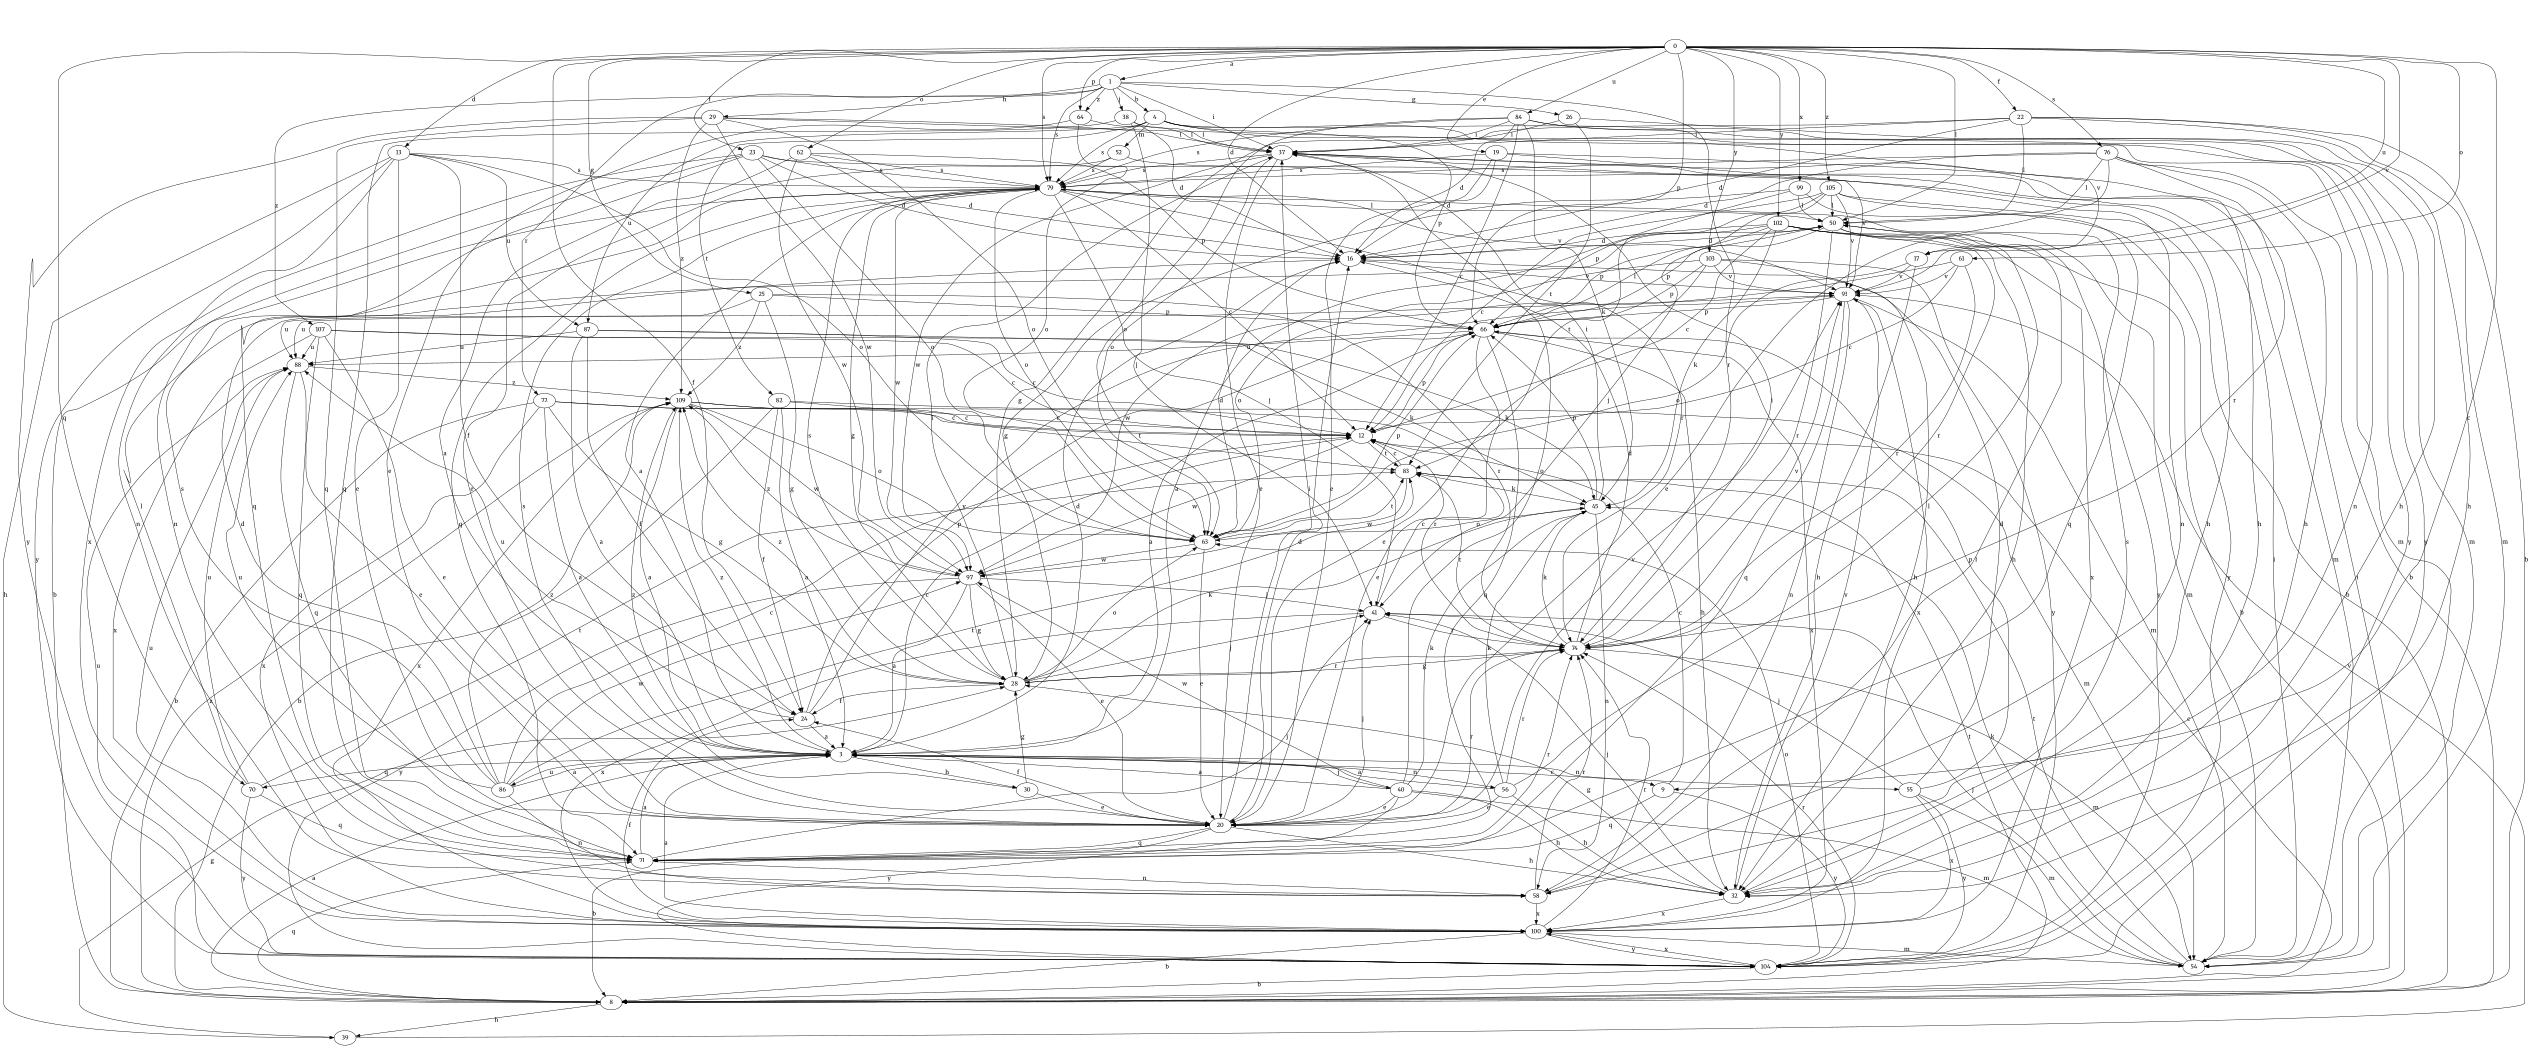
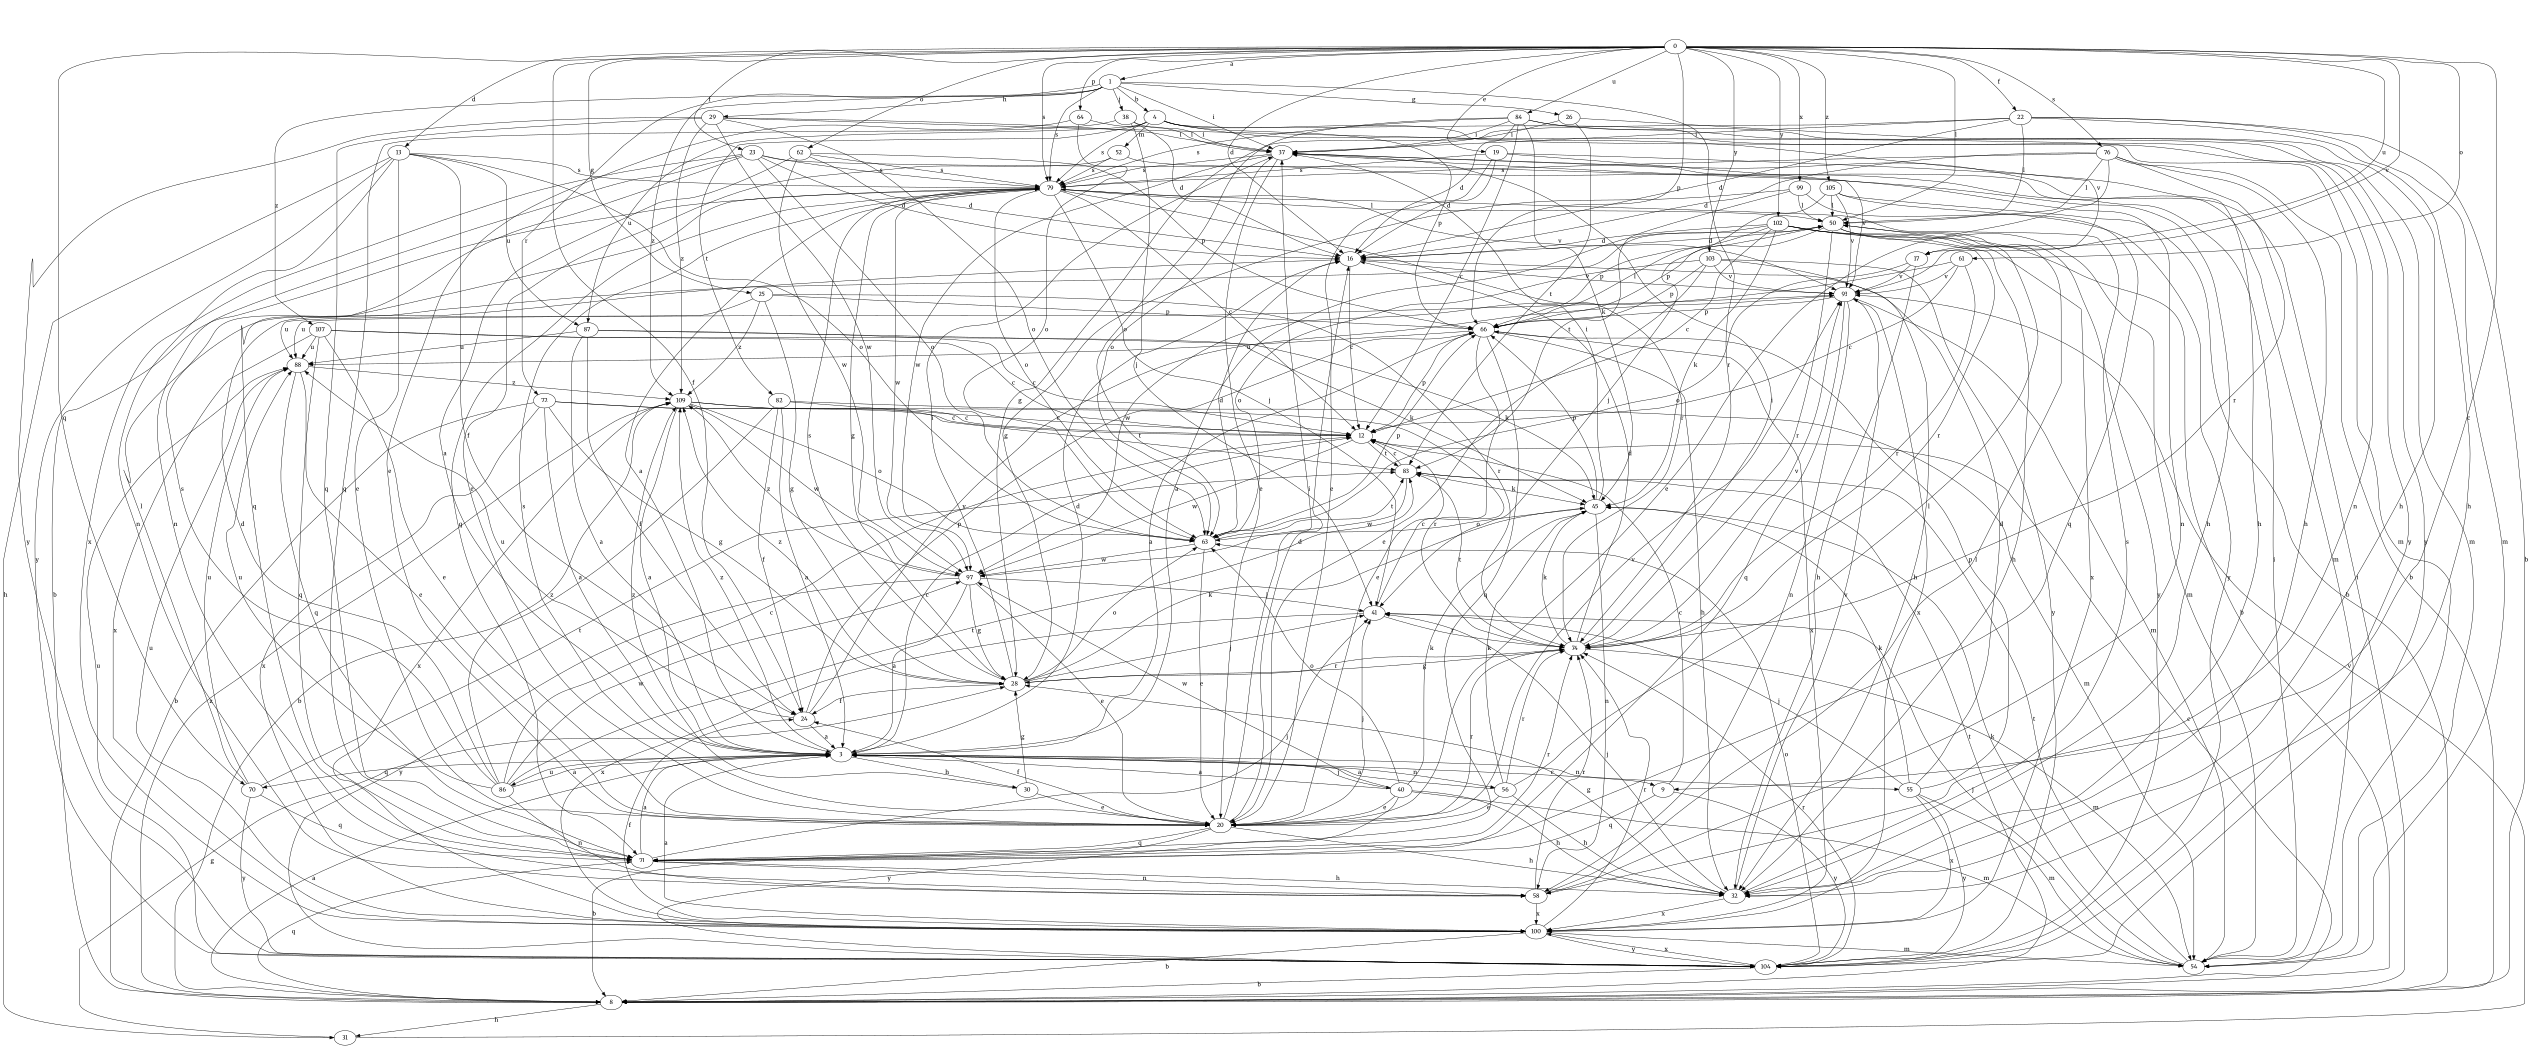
edge "1" -> "64": now "1" -> "109"
edge "105" -> "12": now "16" -> "12"
edge "105" -> "66": removed, label "p"
edge "40" -> "37": now "40" -> "63"
edge "55" -> "45": added, label "k"
edge "71" -> "32": added, label "h"
node "39": label "39" -> "31"
